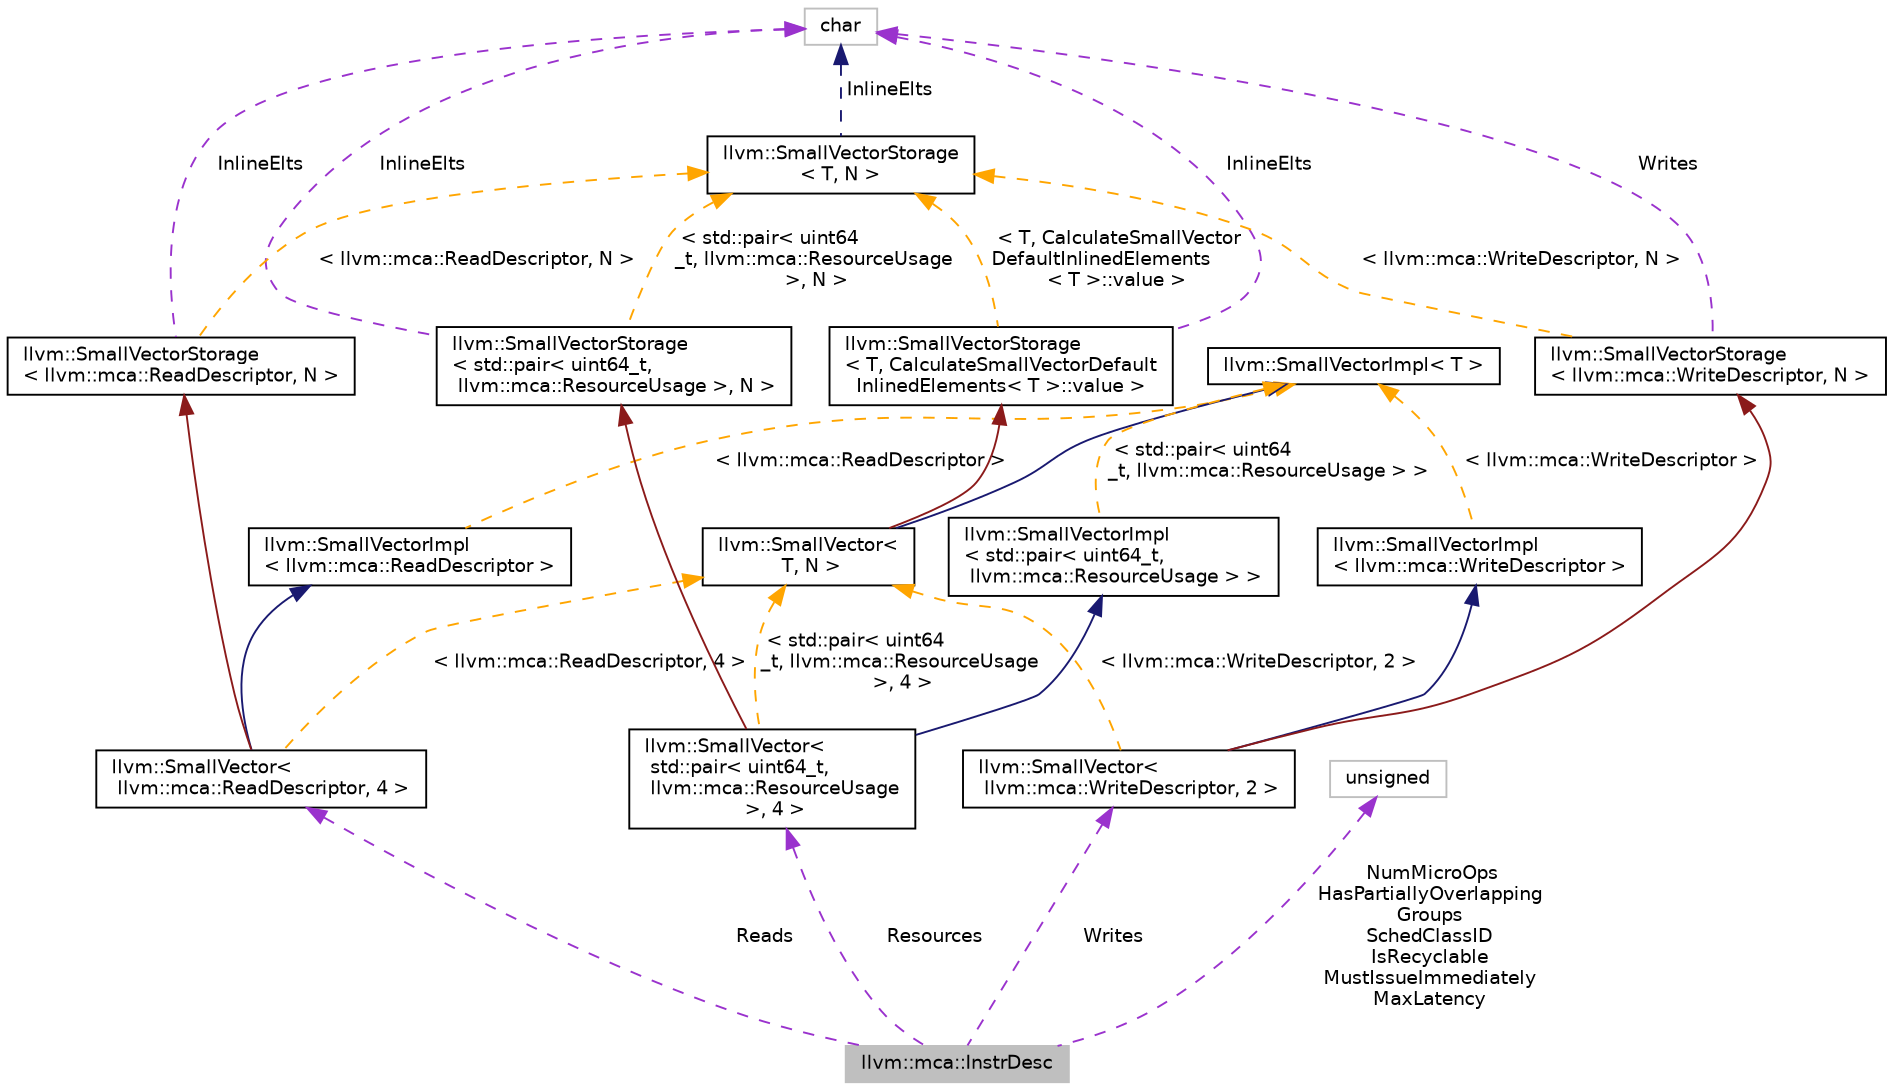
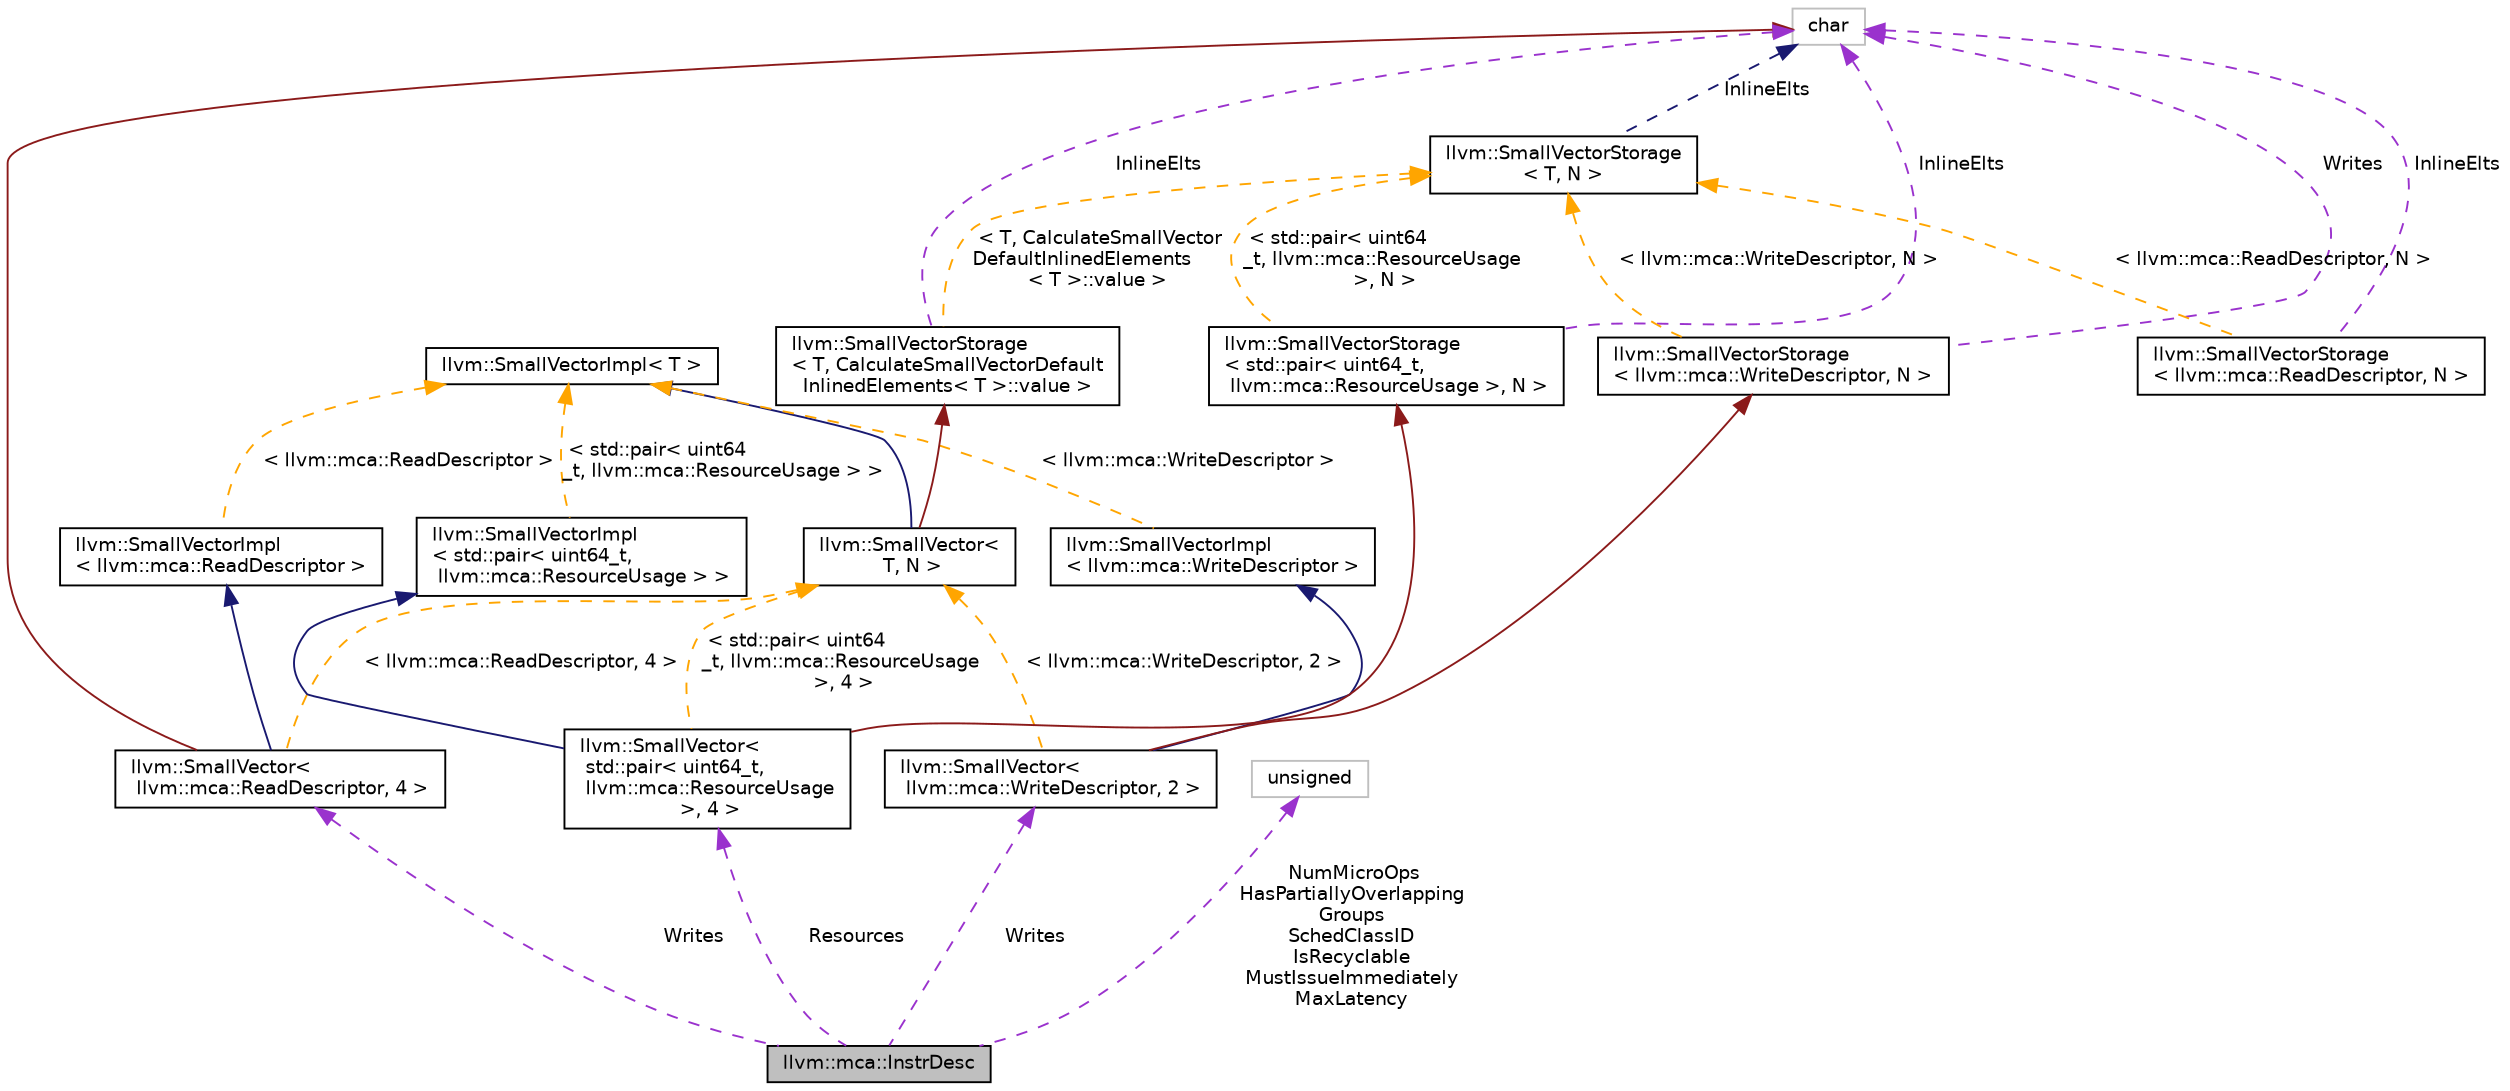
edge "llvm::SmallVector< llvm::mca::ReadDescriptor, 4 >" -> "llvm::SmallVectorStorage < llvm::mca::ReadDescriptor, N >": now "llvm::SmallVector< llvm::mca::ReadDescriptor, 4 >" -> "char"
edge "llvm::mca::InstrDesc" -> "llvm::SmallVector< llvm::mca::ReadDescriptor, 4 >": label " Reads" -> " Writes"
node "llvm::mca::InstrDesc": color grey75 -> black
